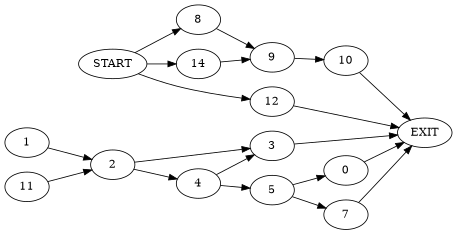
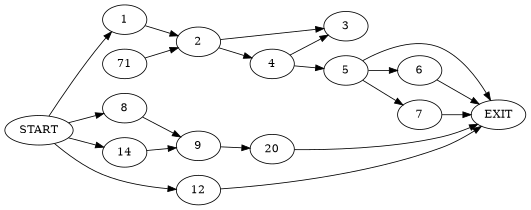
node "10": label "10" -> "20"
edge "START" -> "1": added
edge "3" -> "EXIT": now "5" -> "EXIT"
node "0": label "0" -> "6"
node "11": label "11" -> "71"
